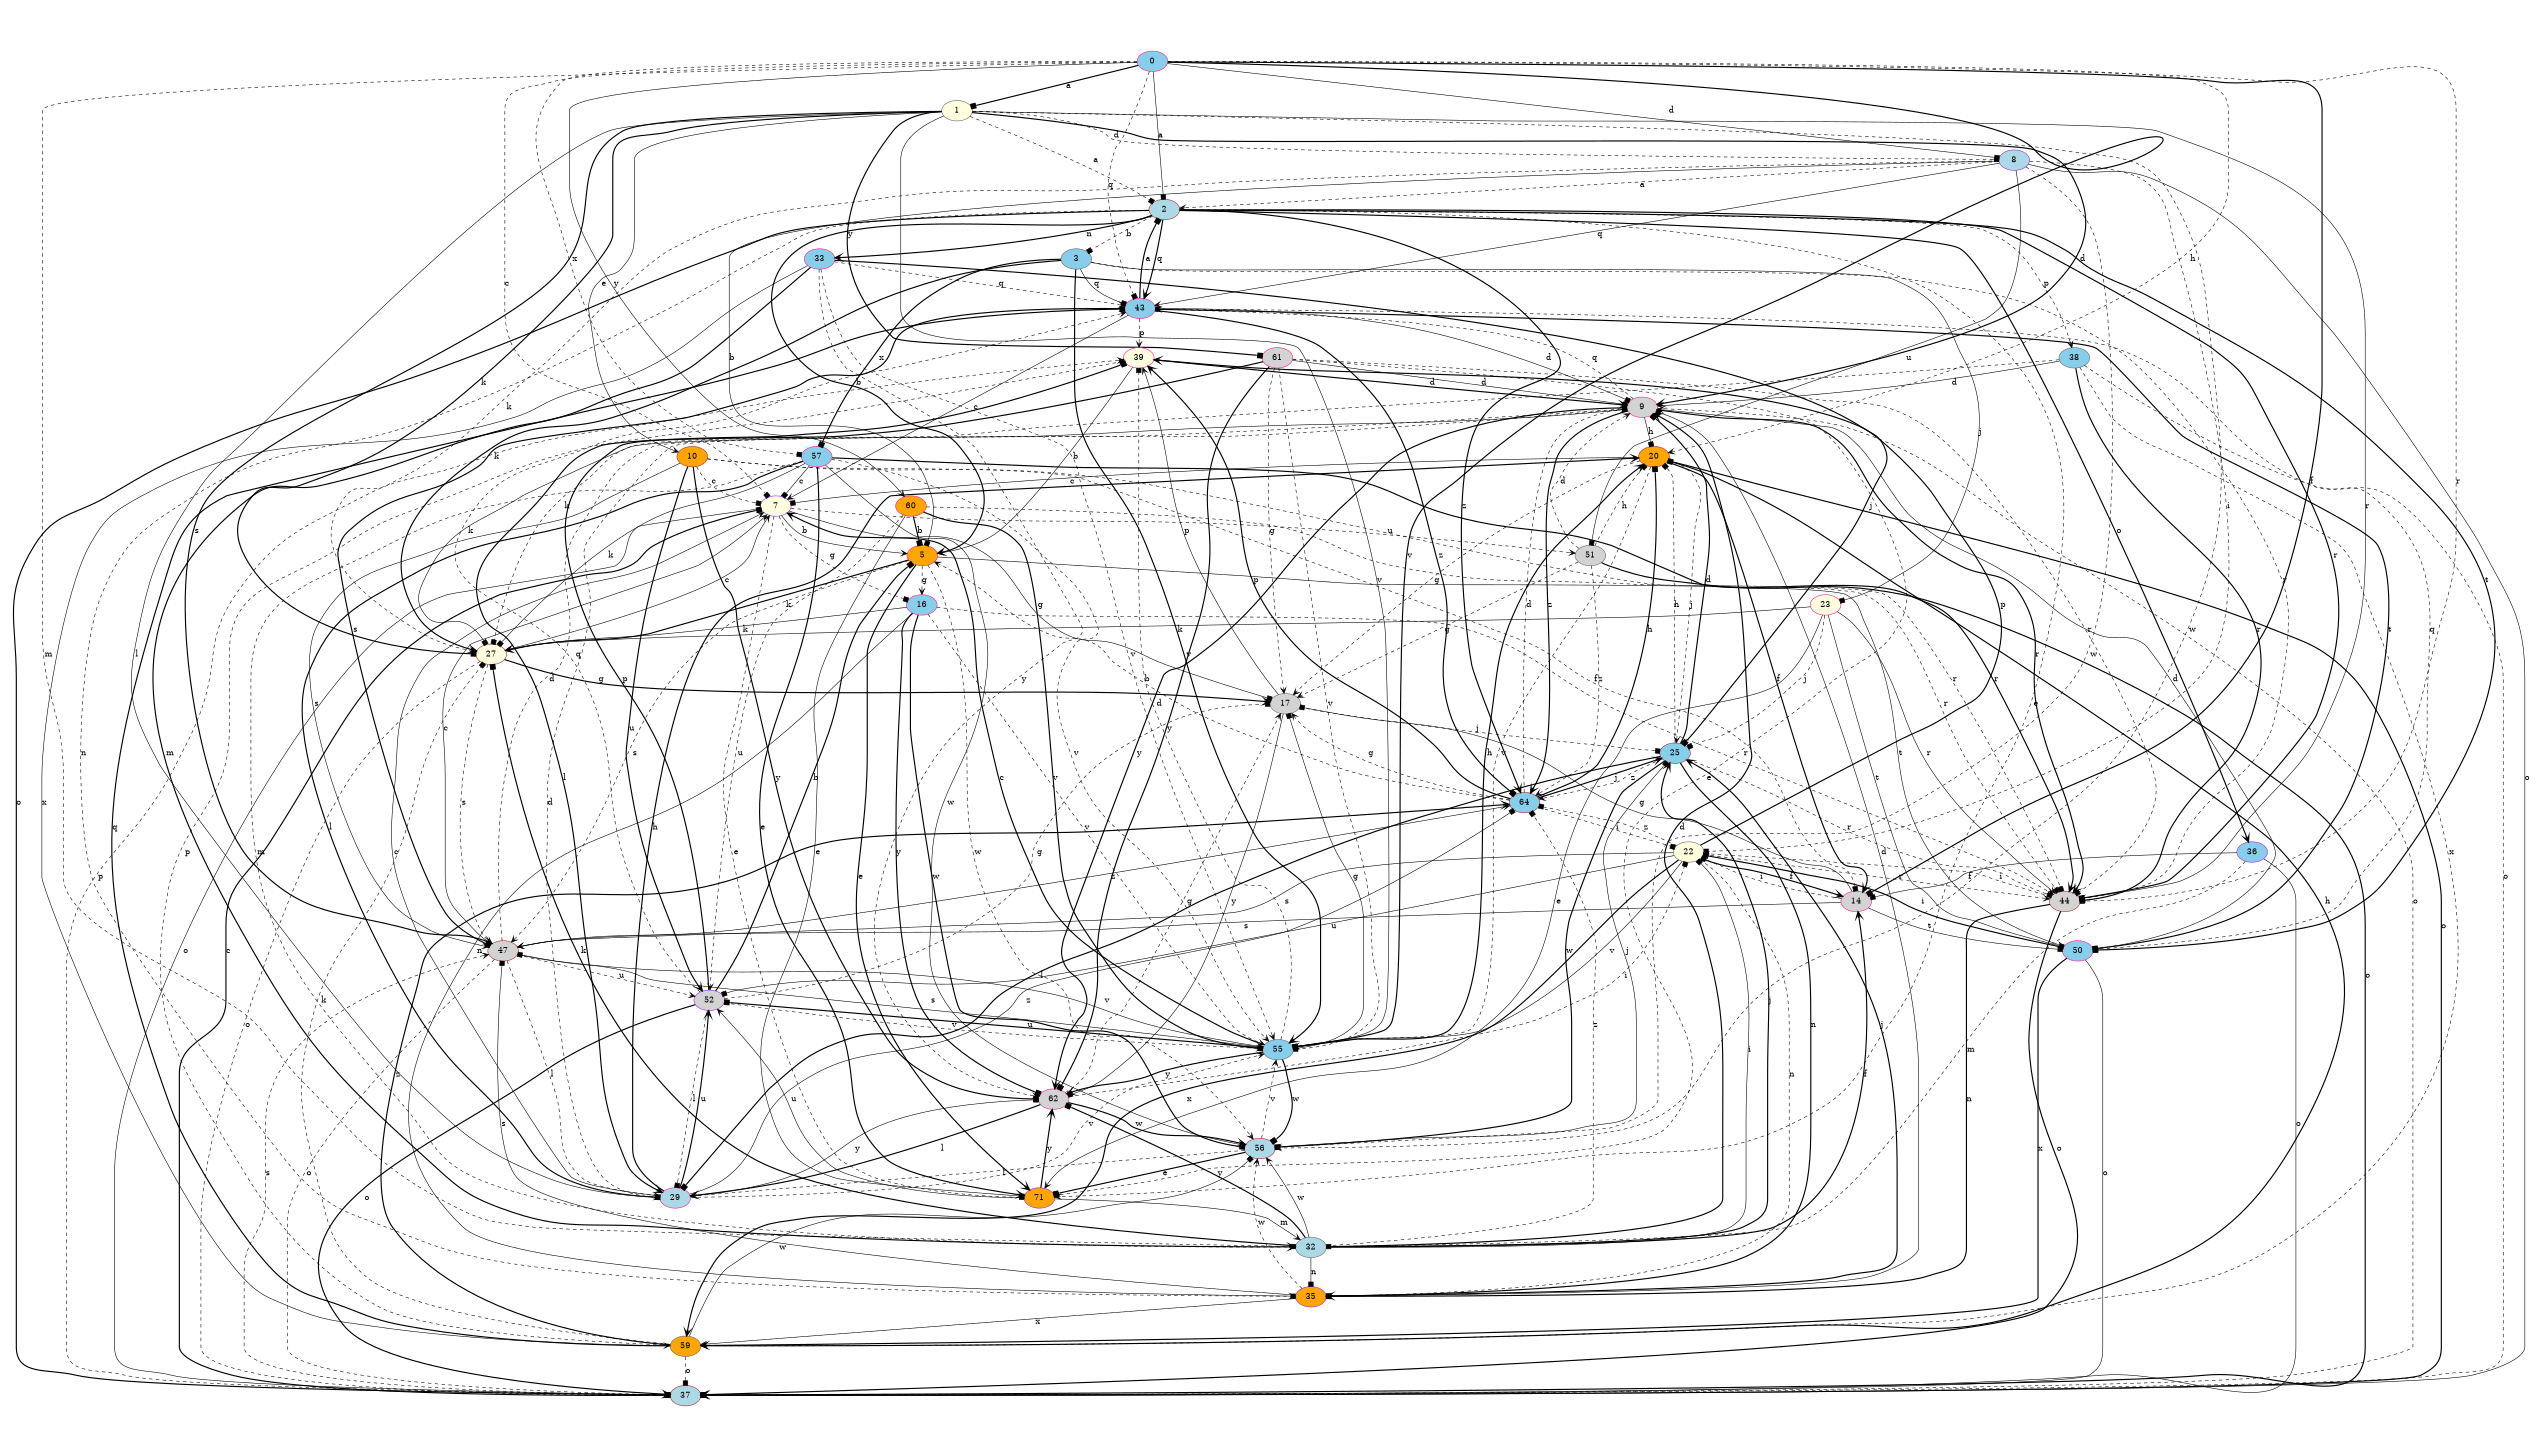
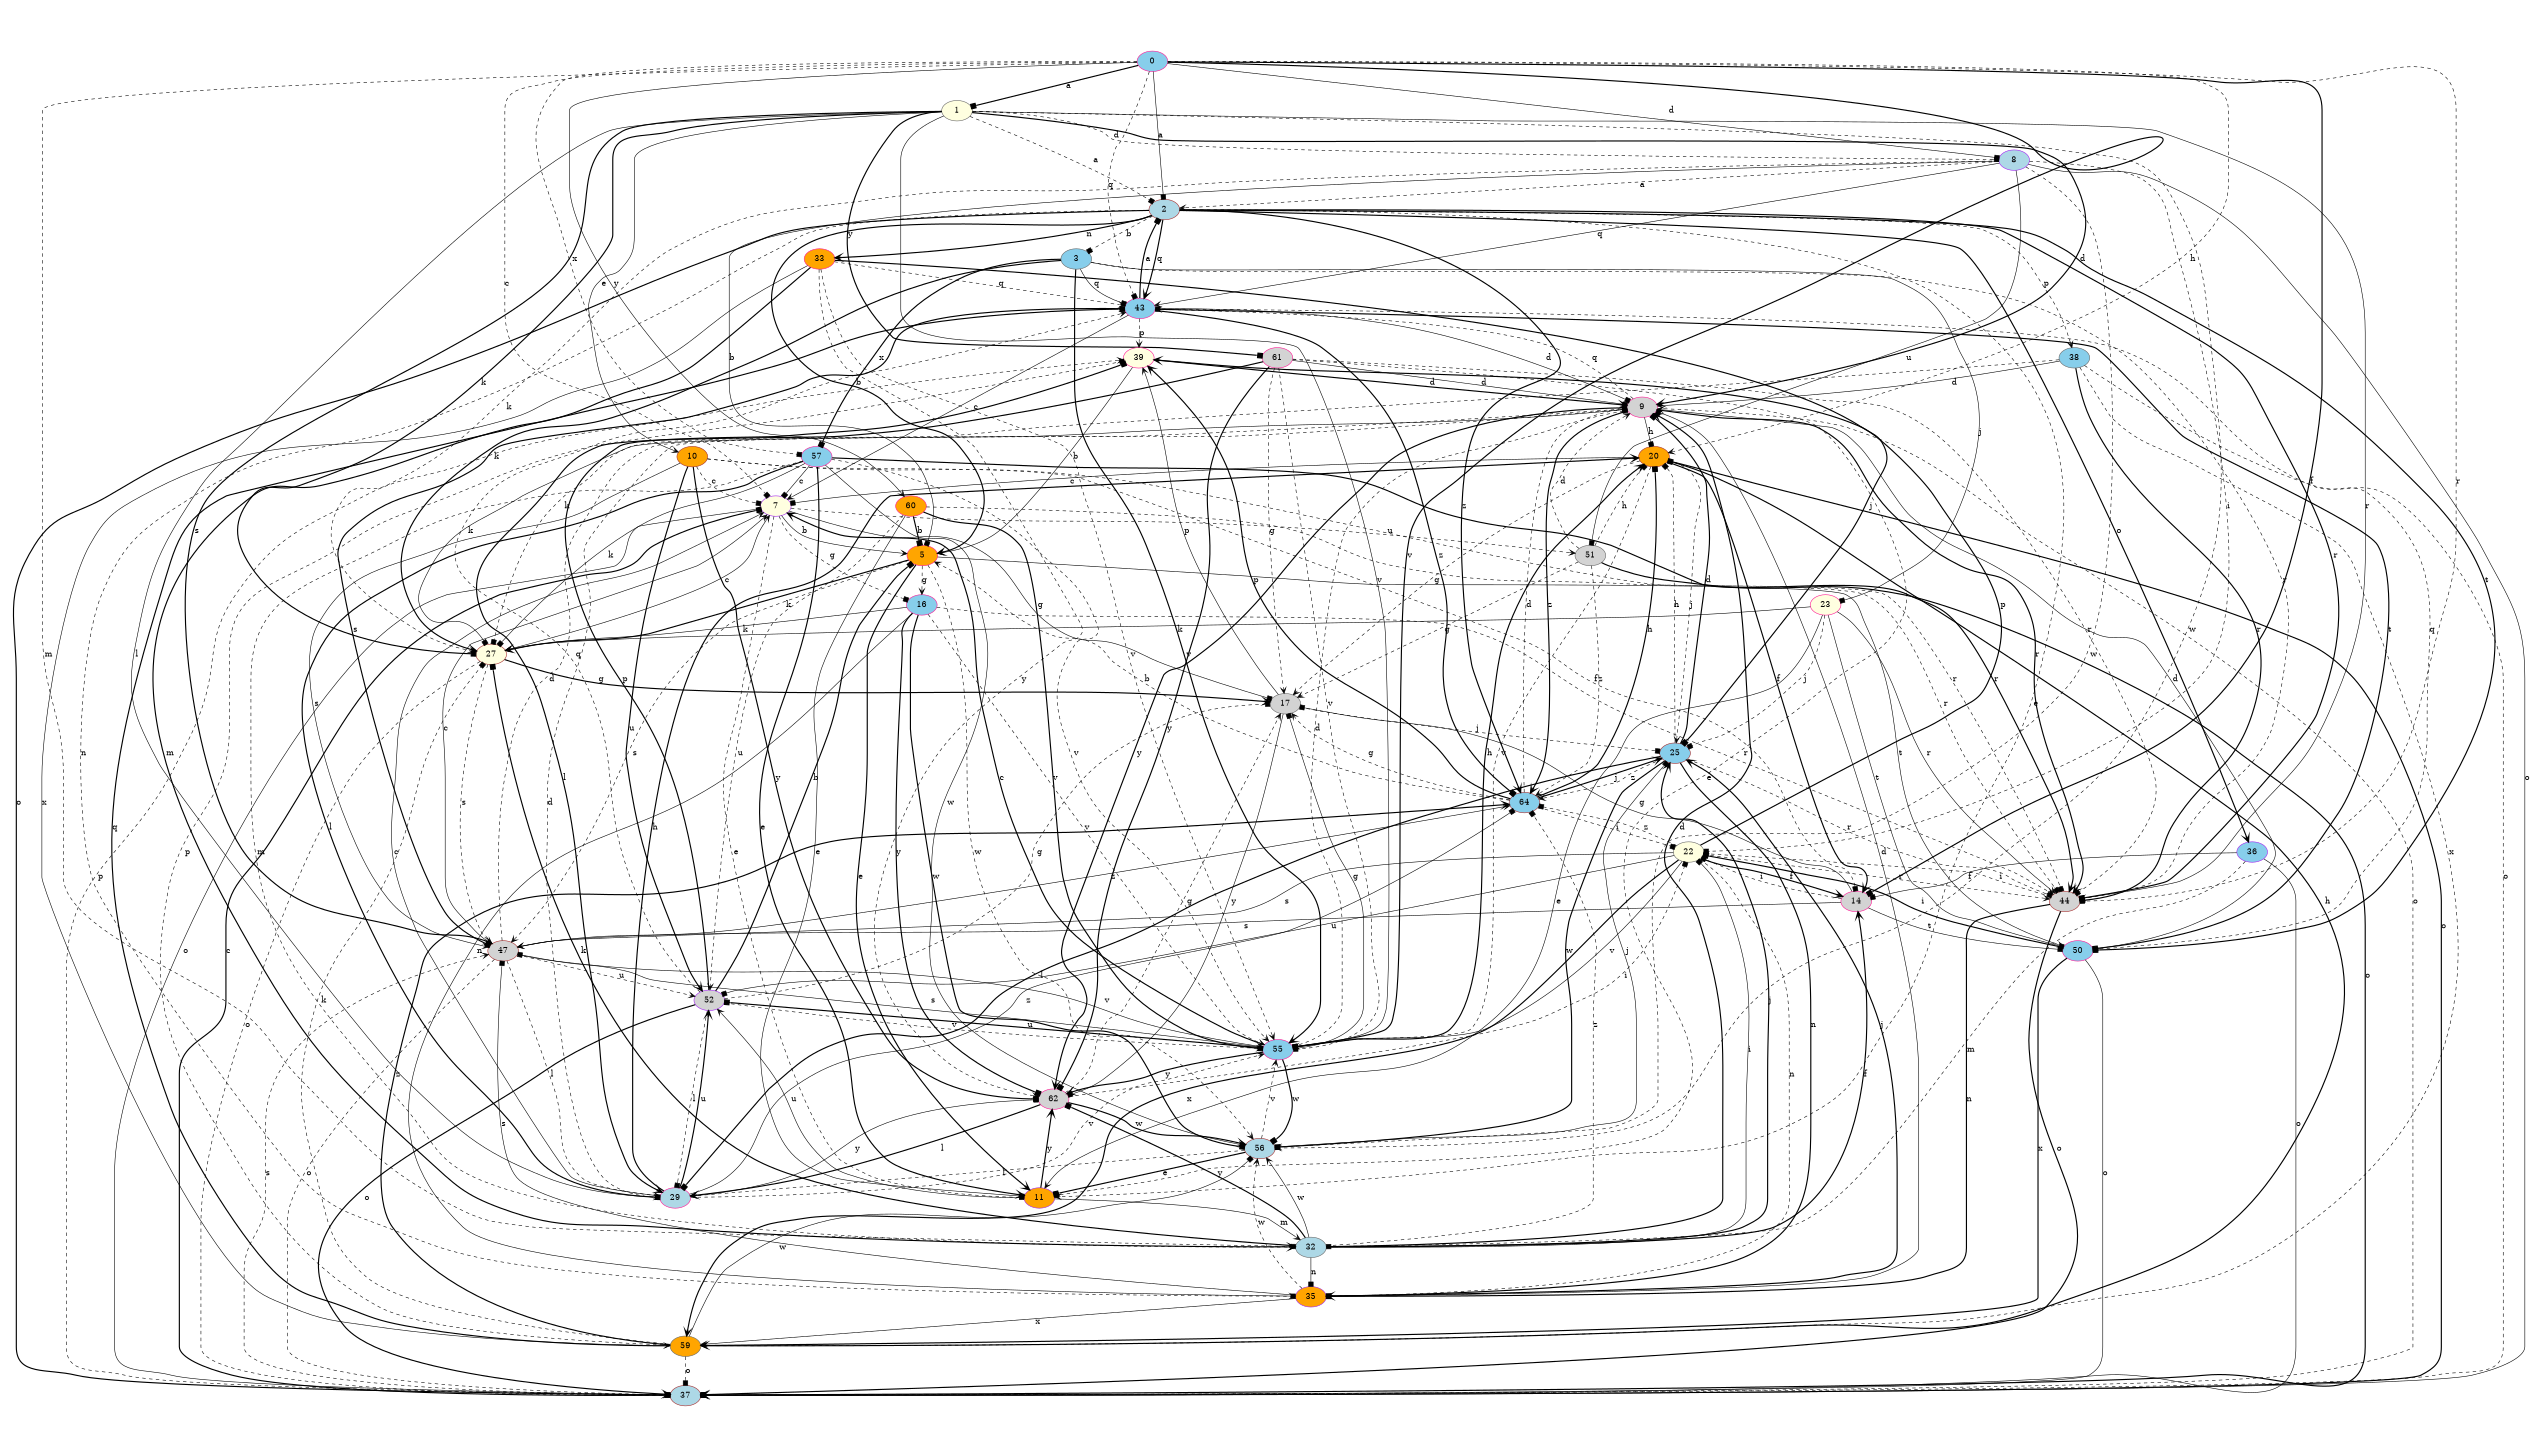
node "33": fillcolor skyblue -> orange
edge "55" -> "39": now "55" -> "9"
node "55": color gray40 -> deeppink
node "71": label "71" -> "11"
